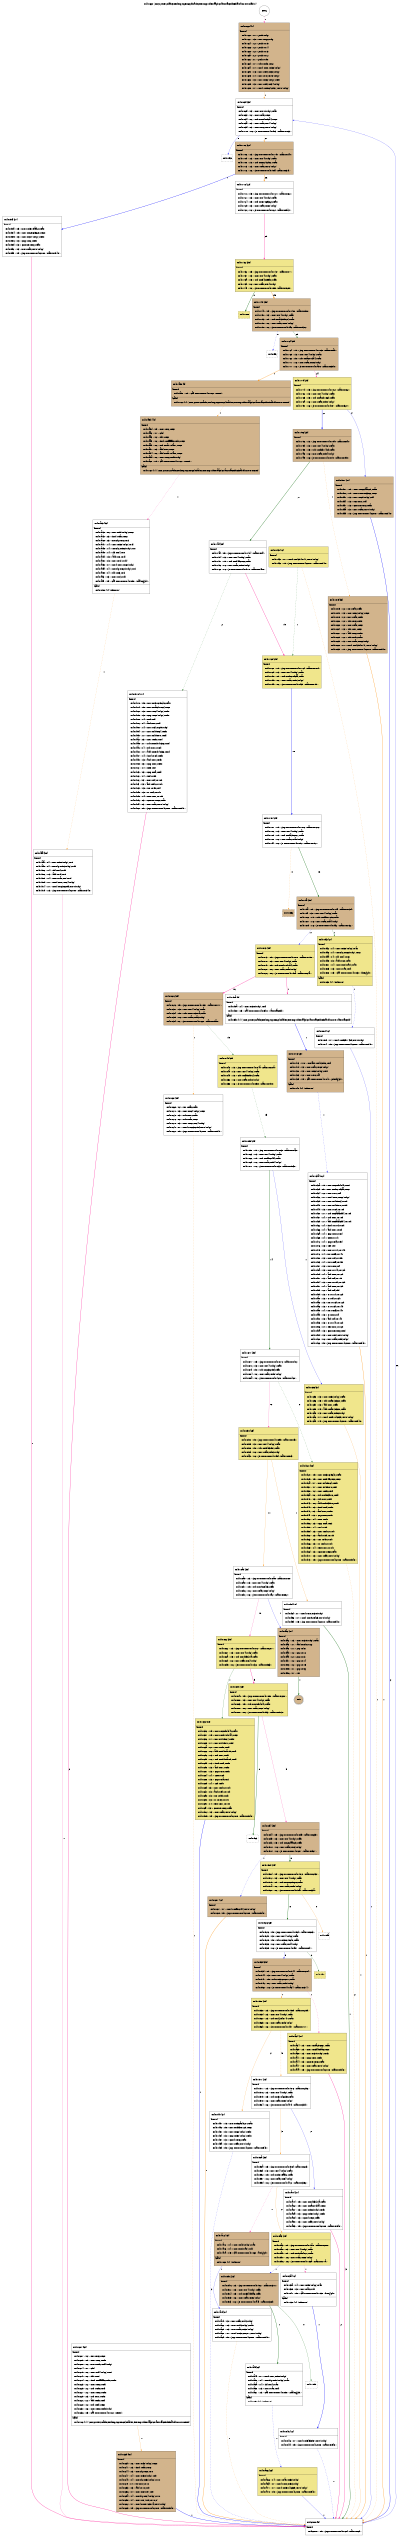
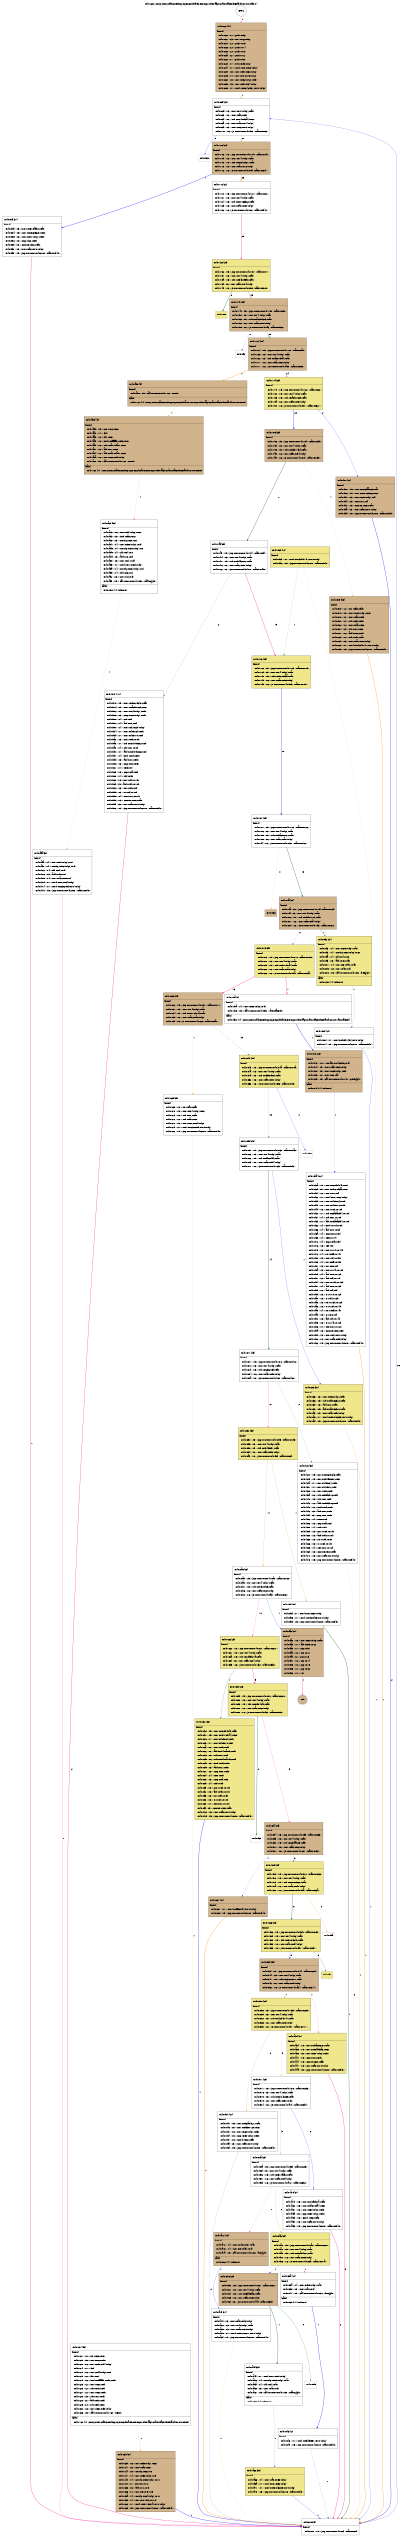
node "0x401e5e": added
node "0x401b20 [88]": fillcolor khaki -> white
edge "0x401fa2 [21]" -> "Exit": color darkgreen -> deeppink
edge "0x4018f4 [25]" -> "0x40190d [25]": style bold -> dashed
node "0x401926 [25]": fillcolor white -> khaki
